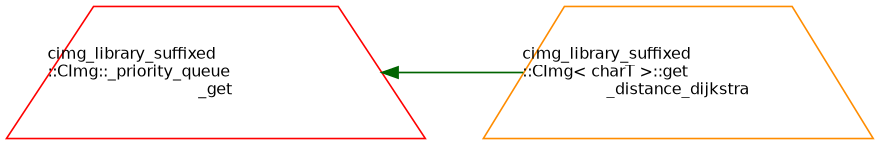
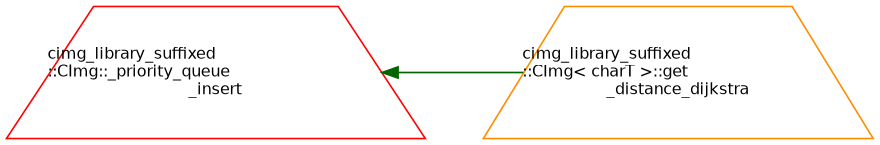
node "cimg_library_suffixed ::CImg::_priority_queue _get": label "cimg_library_suffixed ::CImg::_priority_queue _get" -> "cimg_library_suffixed ::CImg::_priority_queue _insert"
